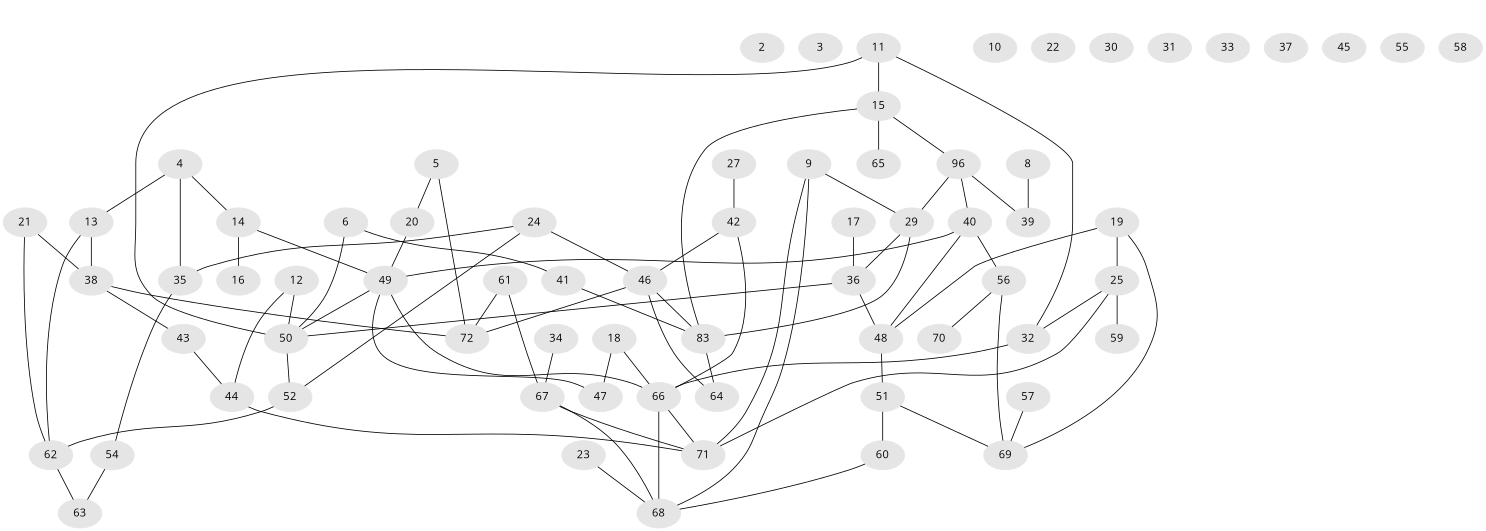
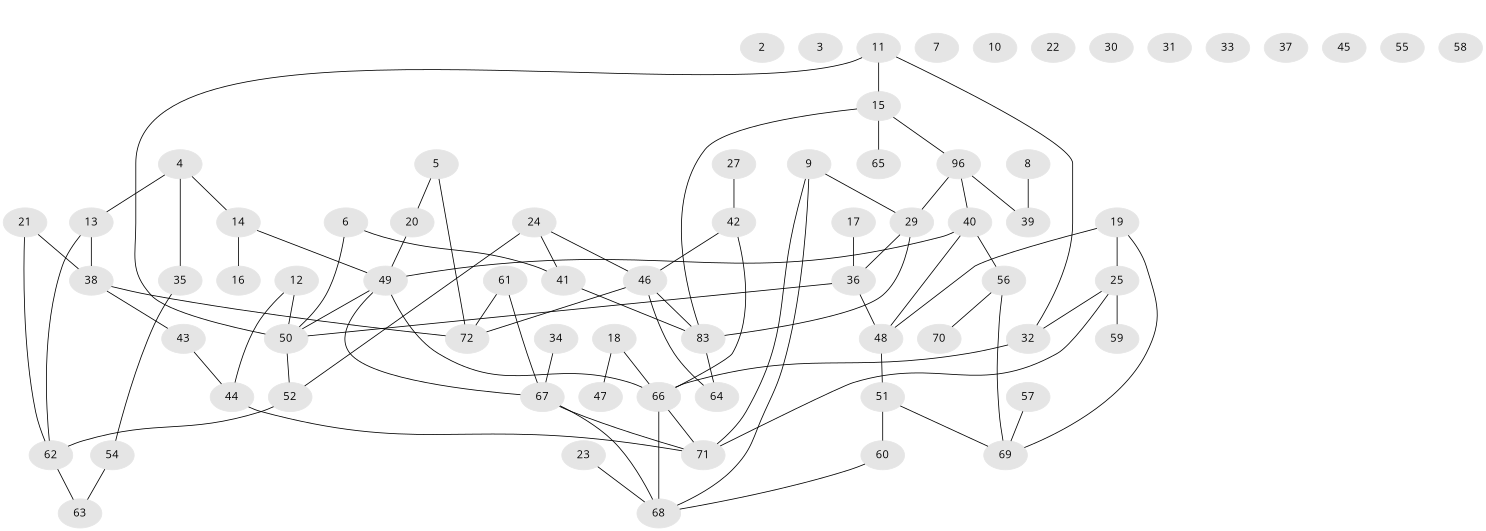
node "7": added
edge "24" -- "35": now "24" -- "41"
edge "49" -- "47": now "49" -- "67"
